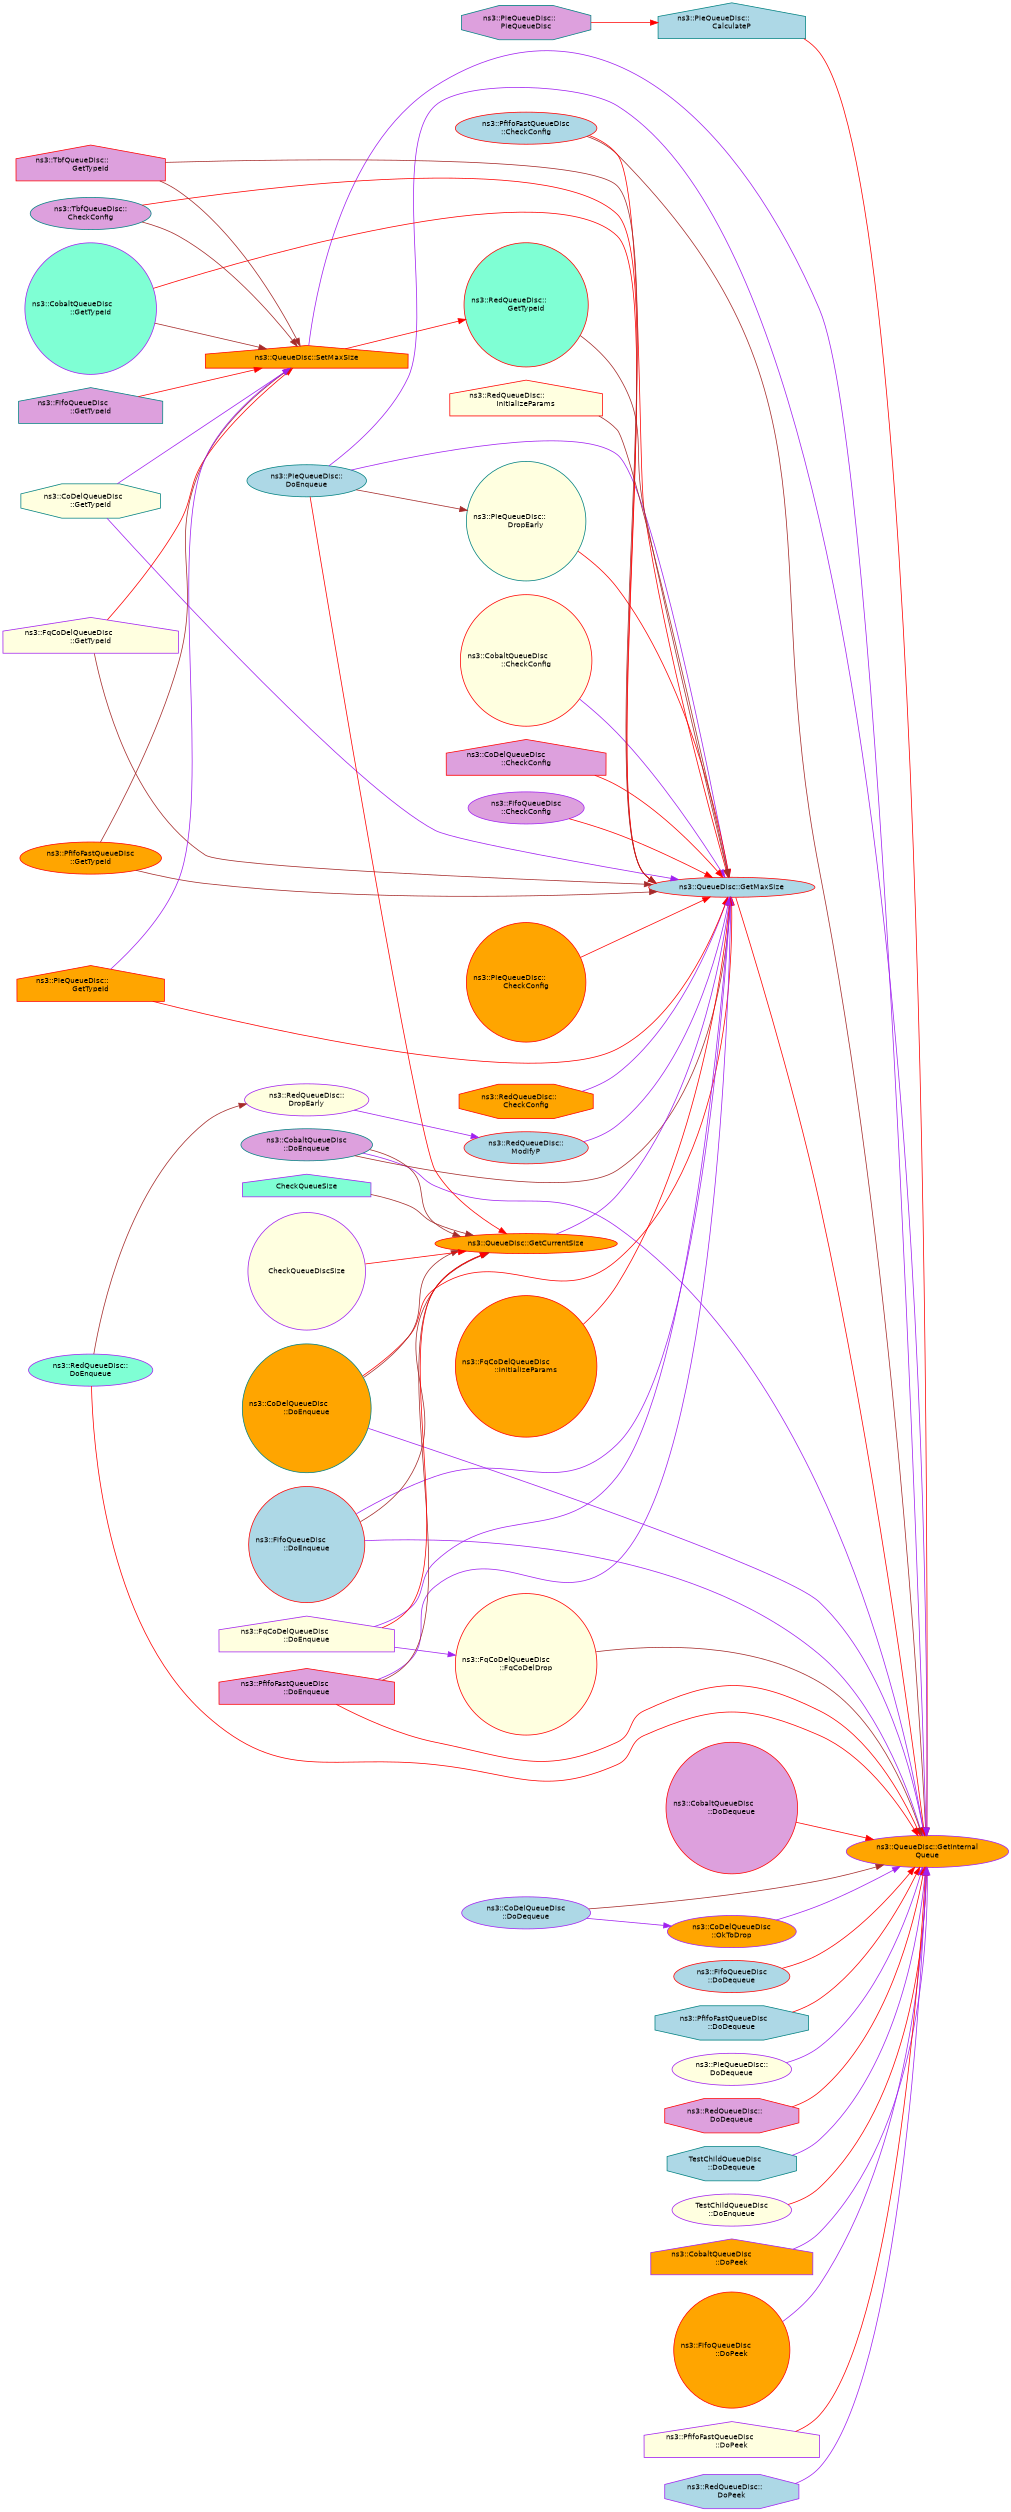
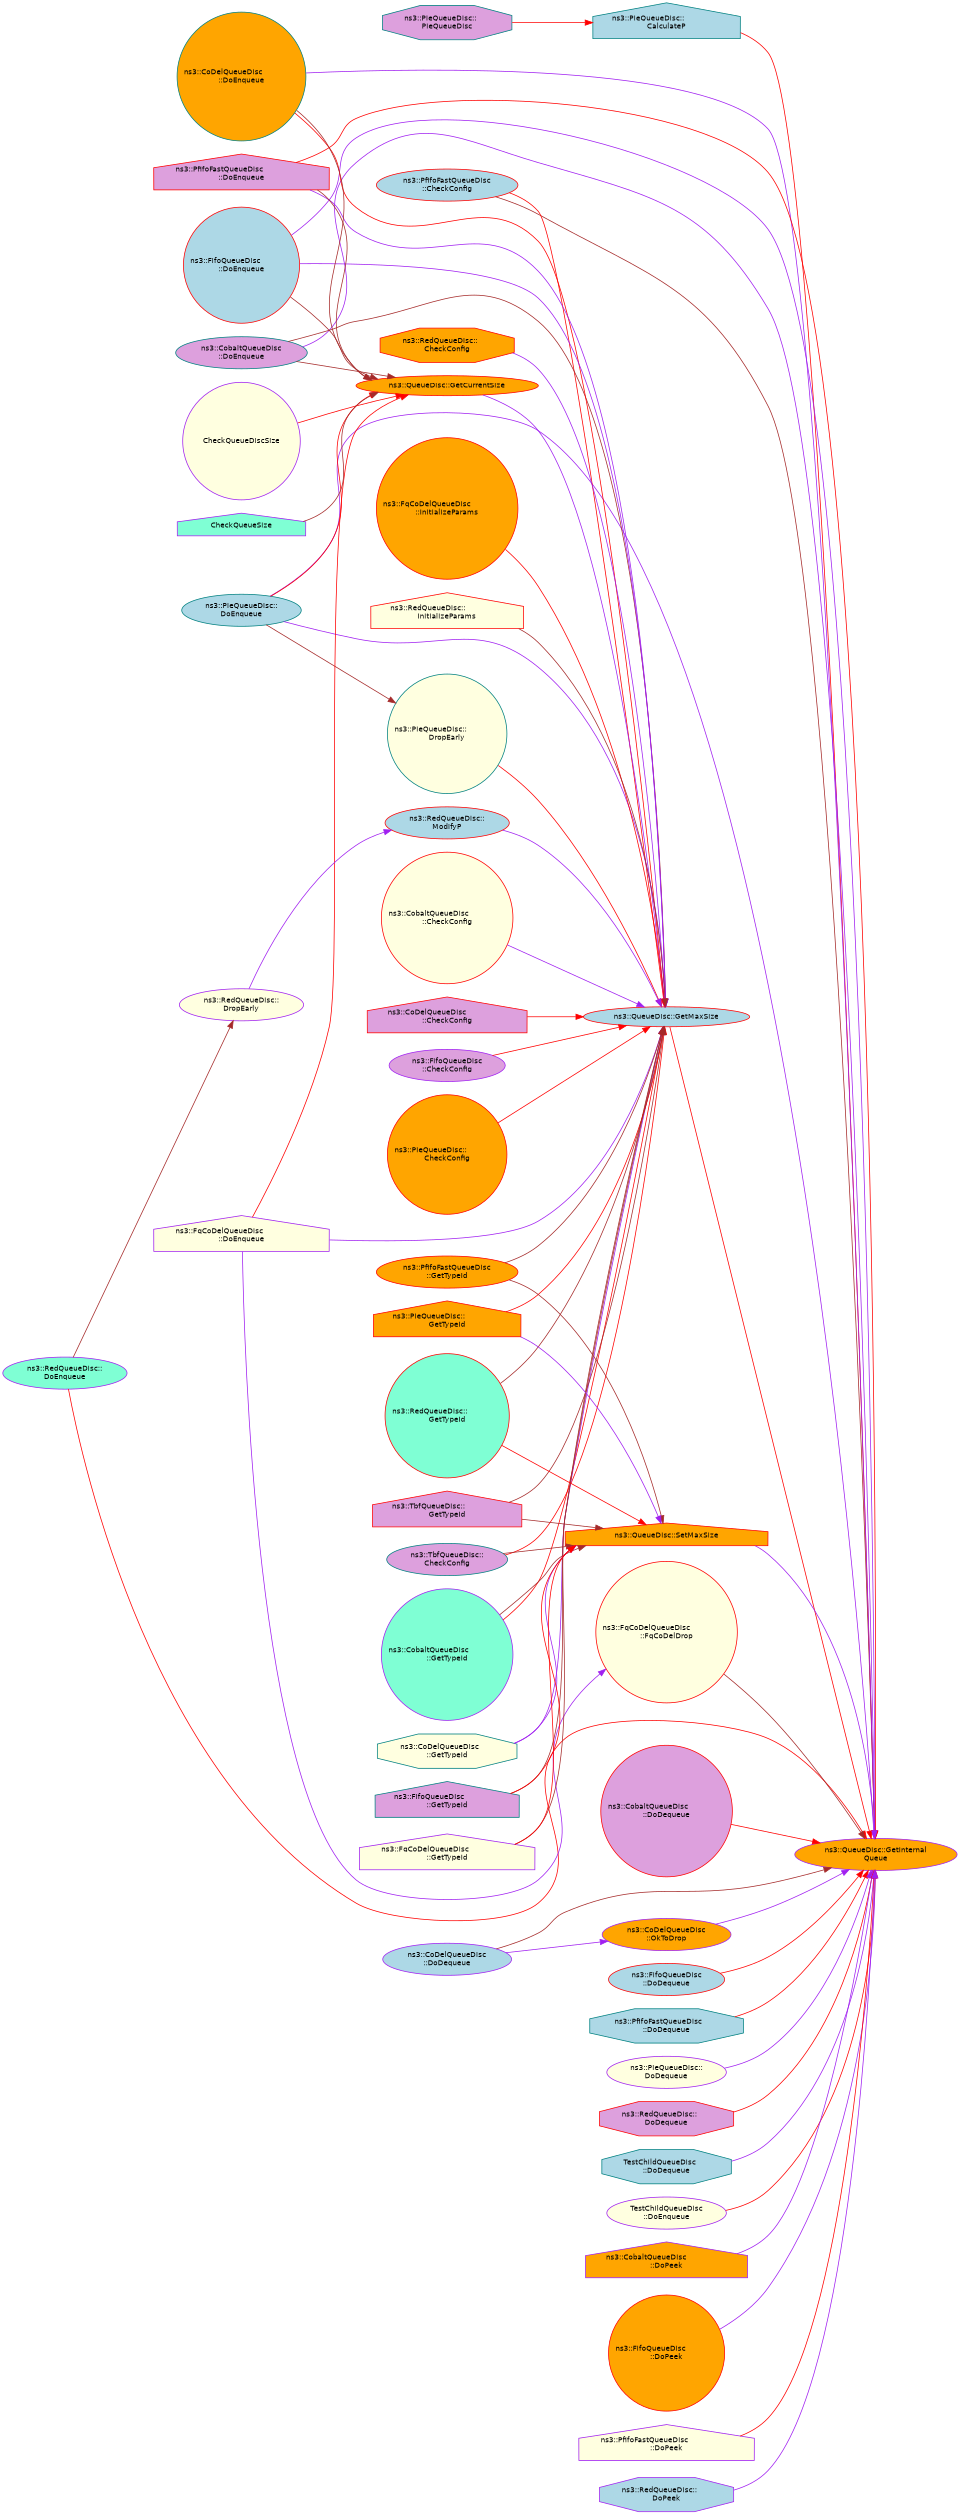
edge "ns3::QueueDisc::SetMaxSize" -> "ns3::RedQueueDisc:: GetTypeId": reversed
edge "ns3::FifoQueueDisc ::GetTypeId" -> "ns3::QueueDisc::GetMaxSize": added
